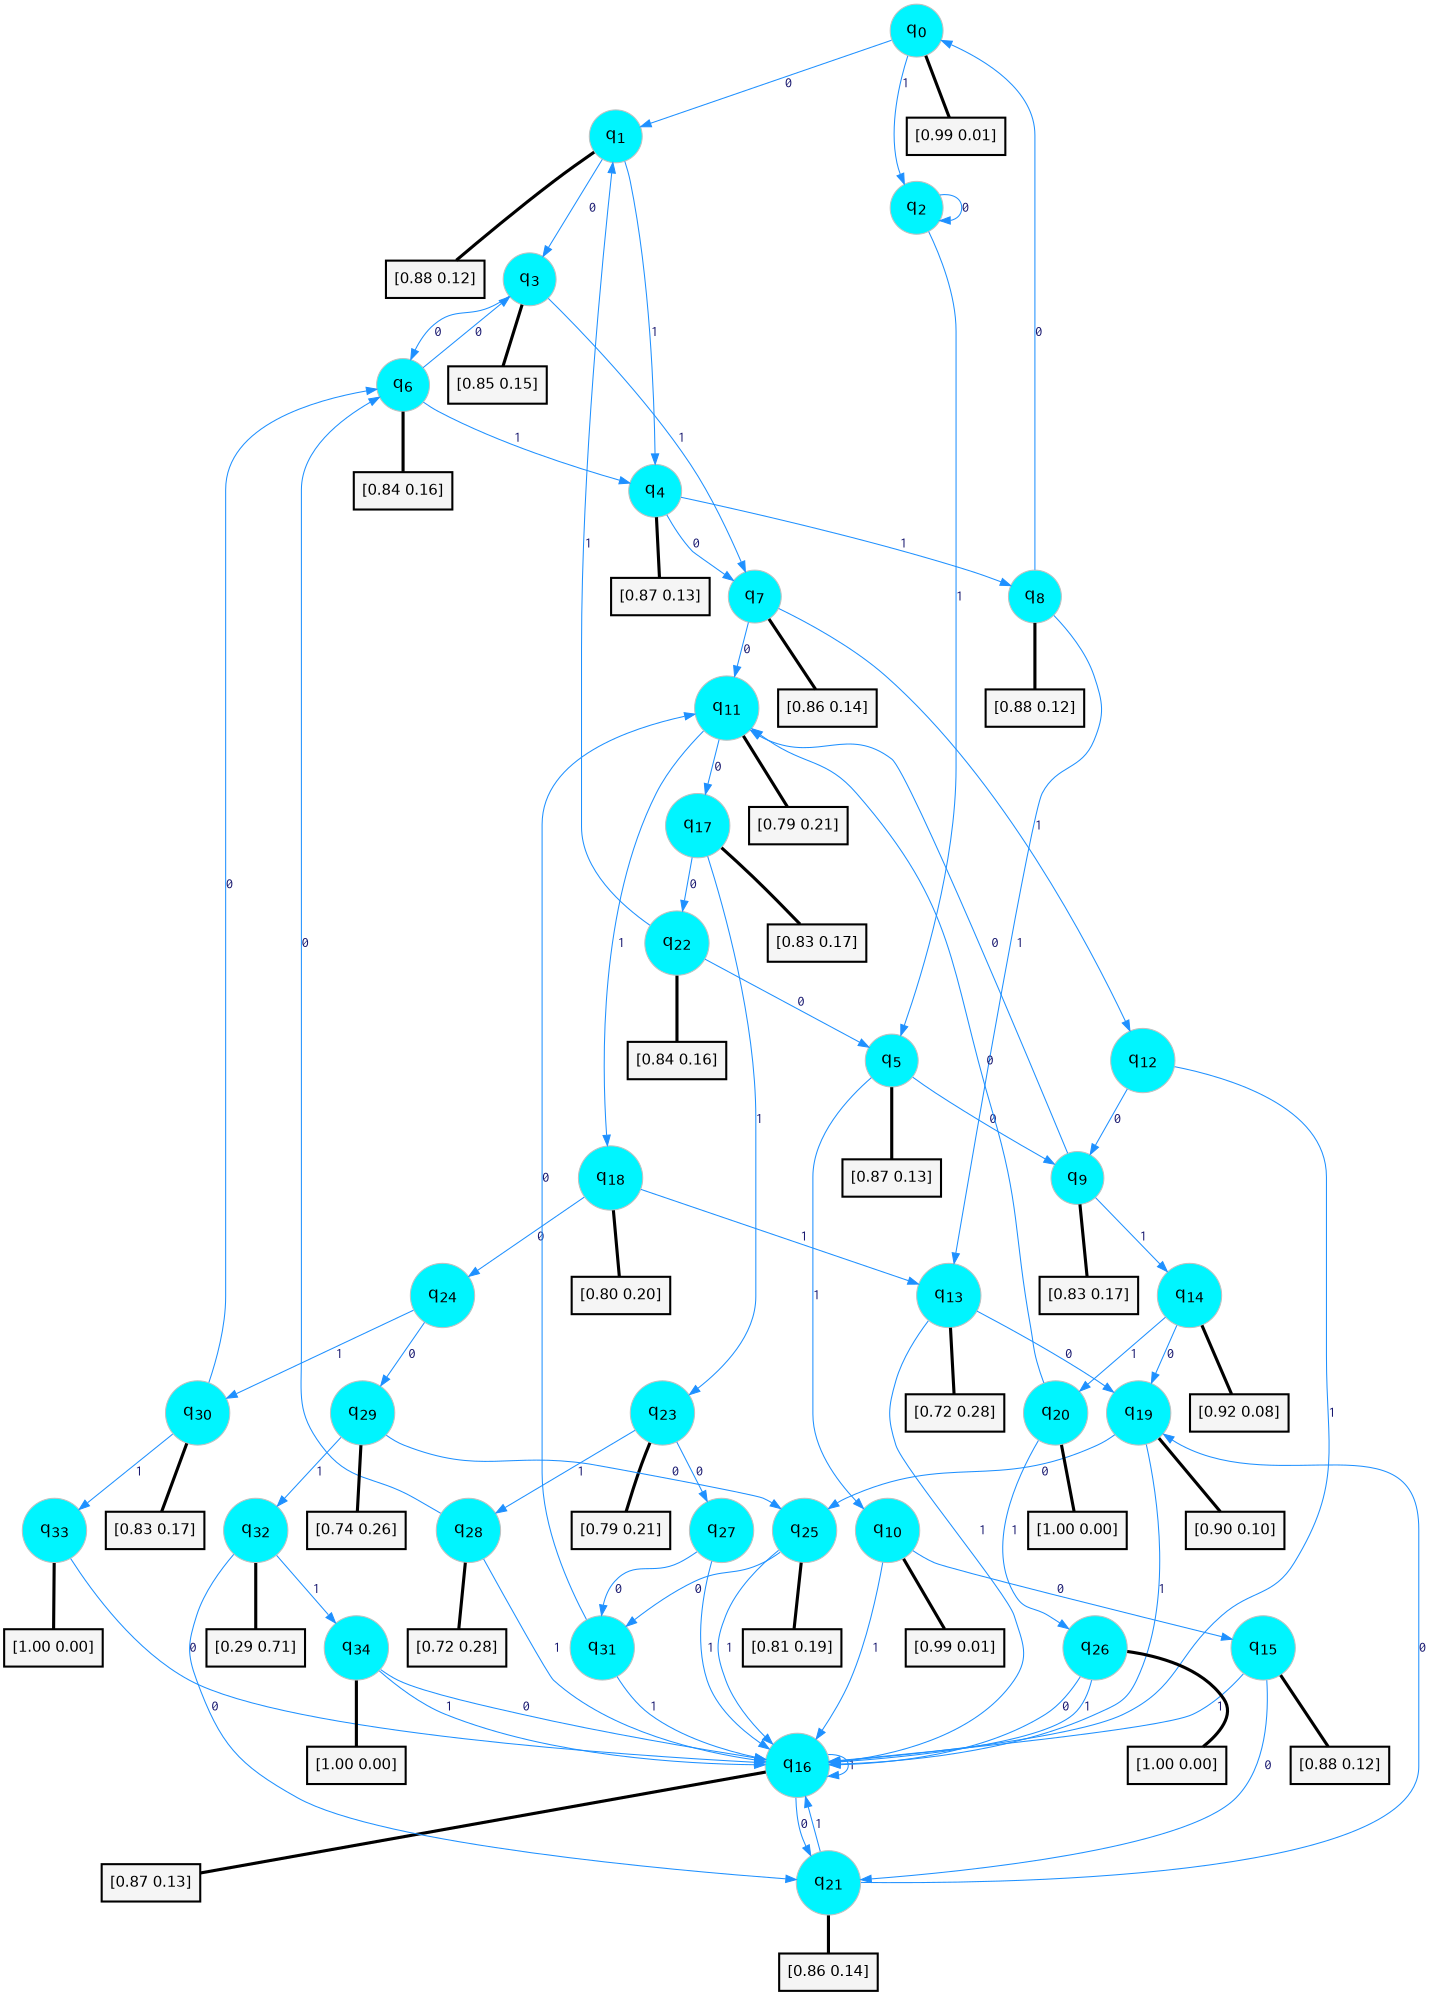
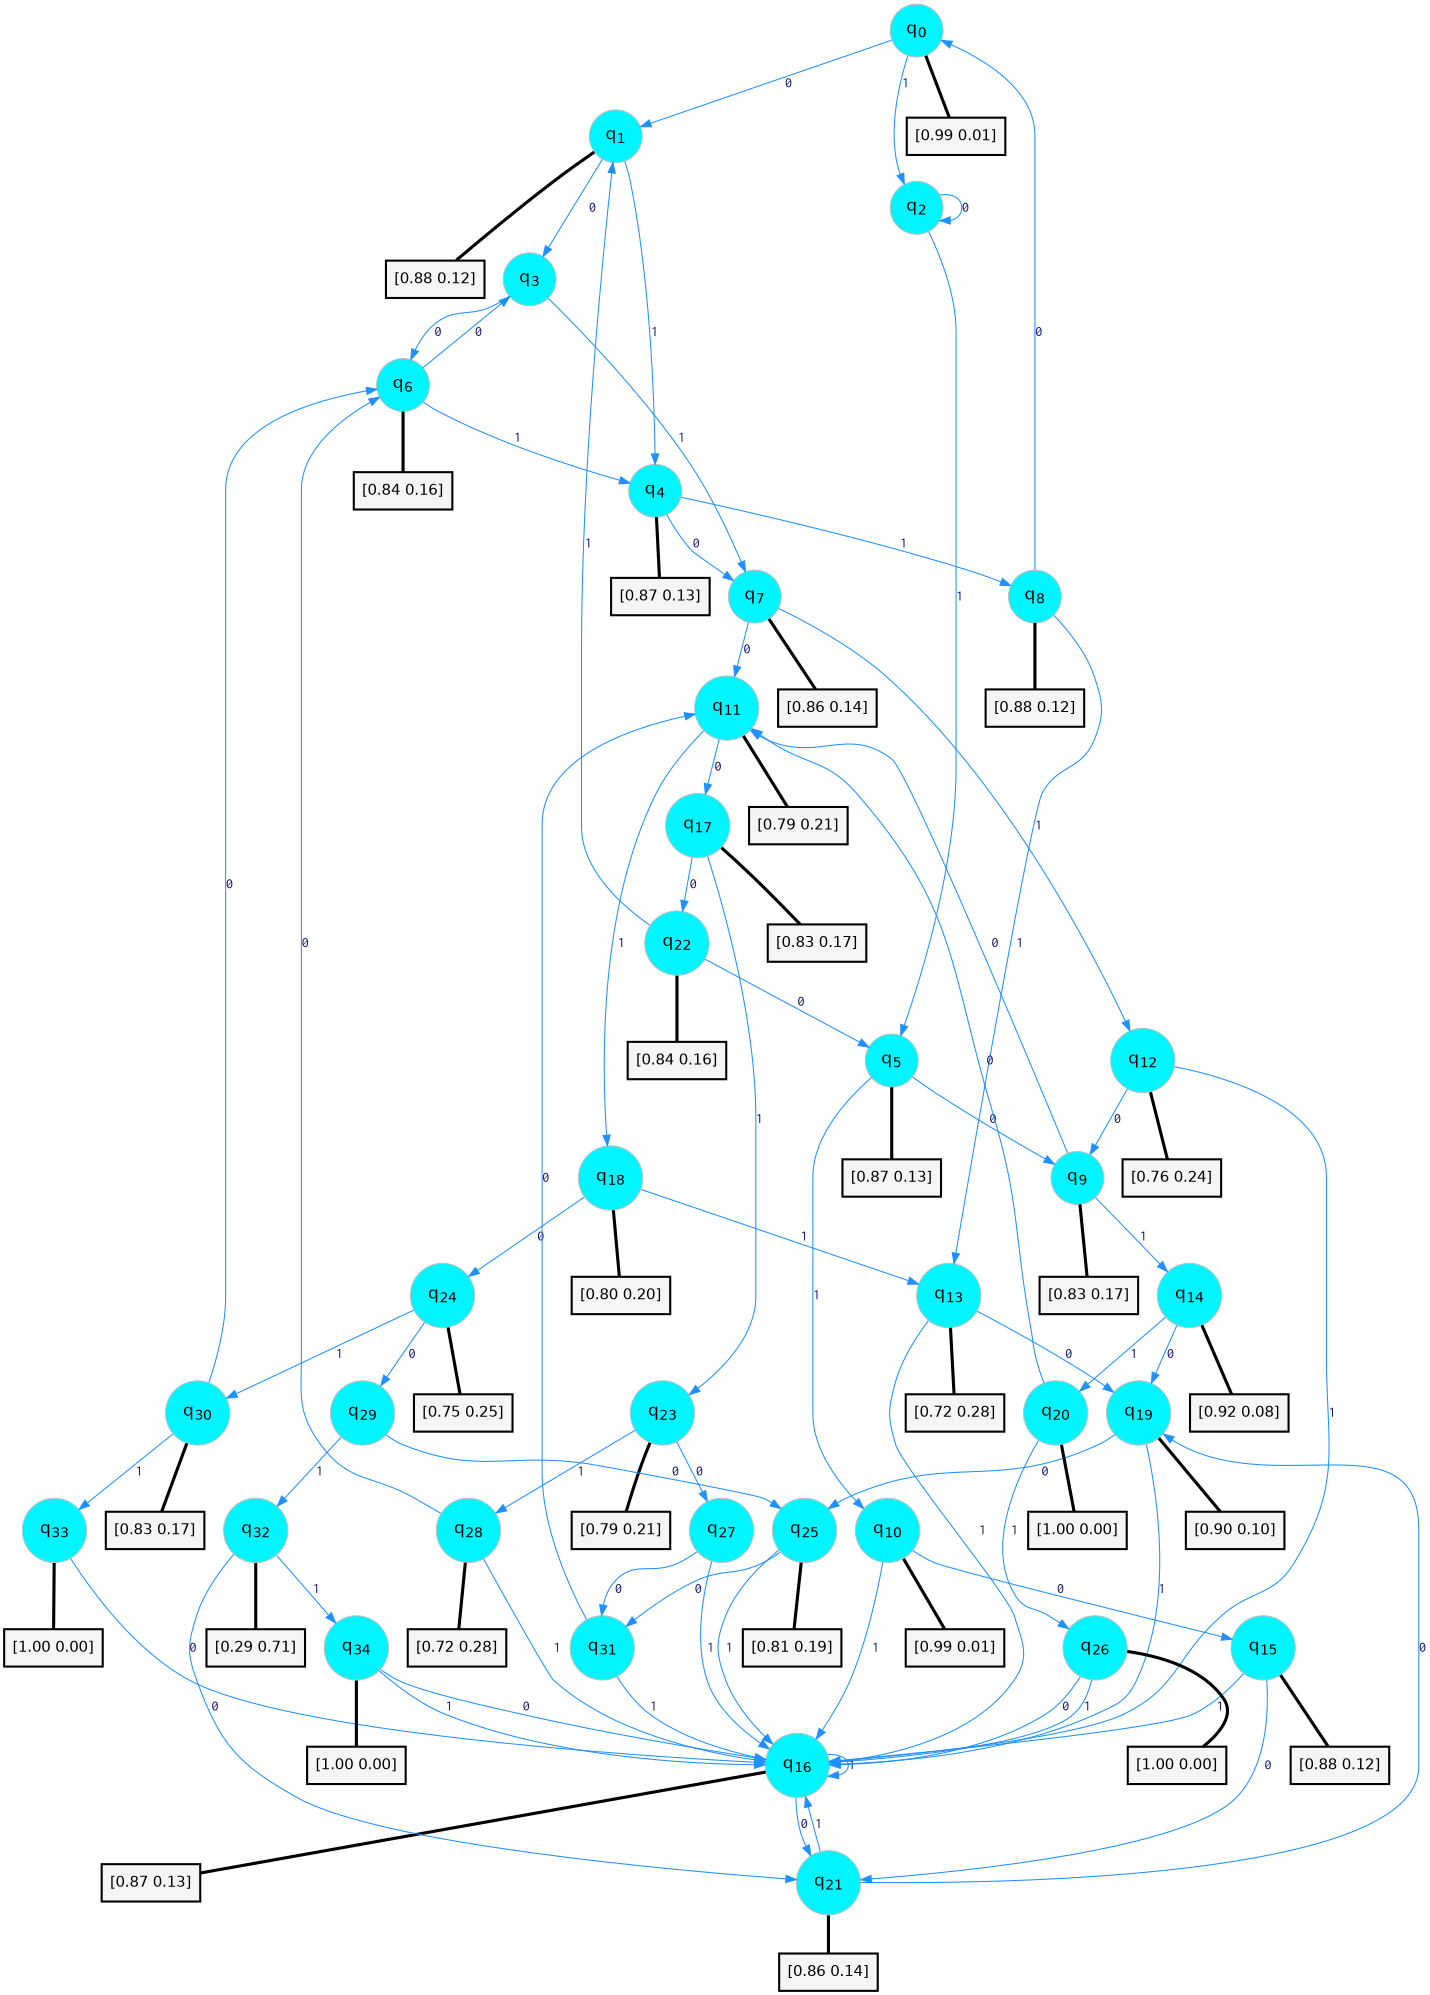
node "[0.85 0.15]": removed
node "[0.76 0.24]": added
node "[0.75 0.25]": added
node "[0.74 0.26]": removed
